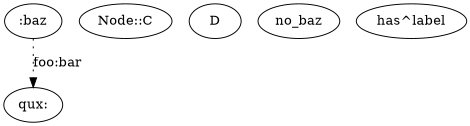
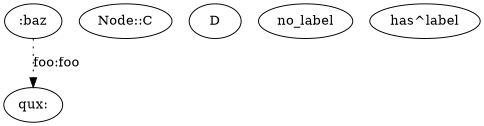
node "no_baz": label "no_baz" -> "no_label"
edge ":baz" -> "qux:": label "foo:bar" -> "foo:foo"
